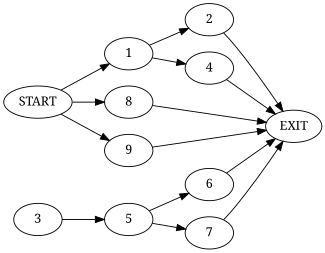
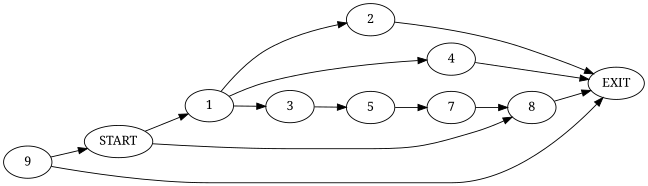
edge "1" -> "3": added
edge "START" -> "9": reversed
node "6": removed
edge "7" -> "EXIT": now "7" -> "8"
